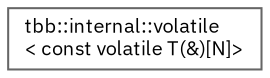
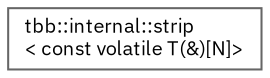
node "tbb::internal::volatile < const volatile T(&)[N]>": label "tbb::internal::volatile < const volatile T(&)[N]>" -> "tbb::internal::strip < const volatile T(&)[N]>"
